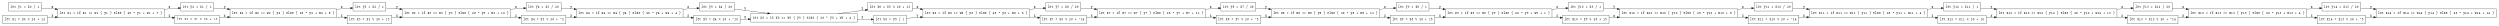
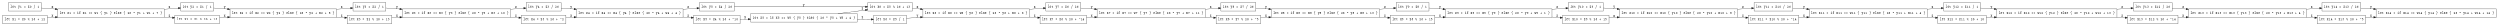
edge "let y5 = z4 / 26" -> "let z5 = if x5 == w5 { y5 } else { 26 * y5 + w5 + 4 }": now "let y5 = z4 / 26" -> "let x6 = z5 % 26 + 13"
